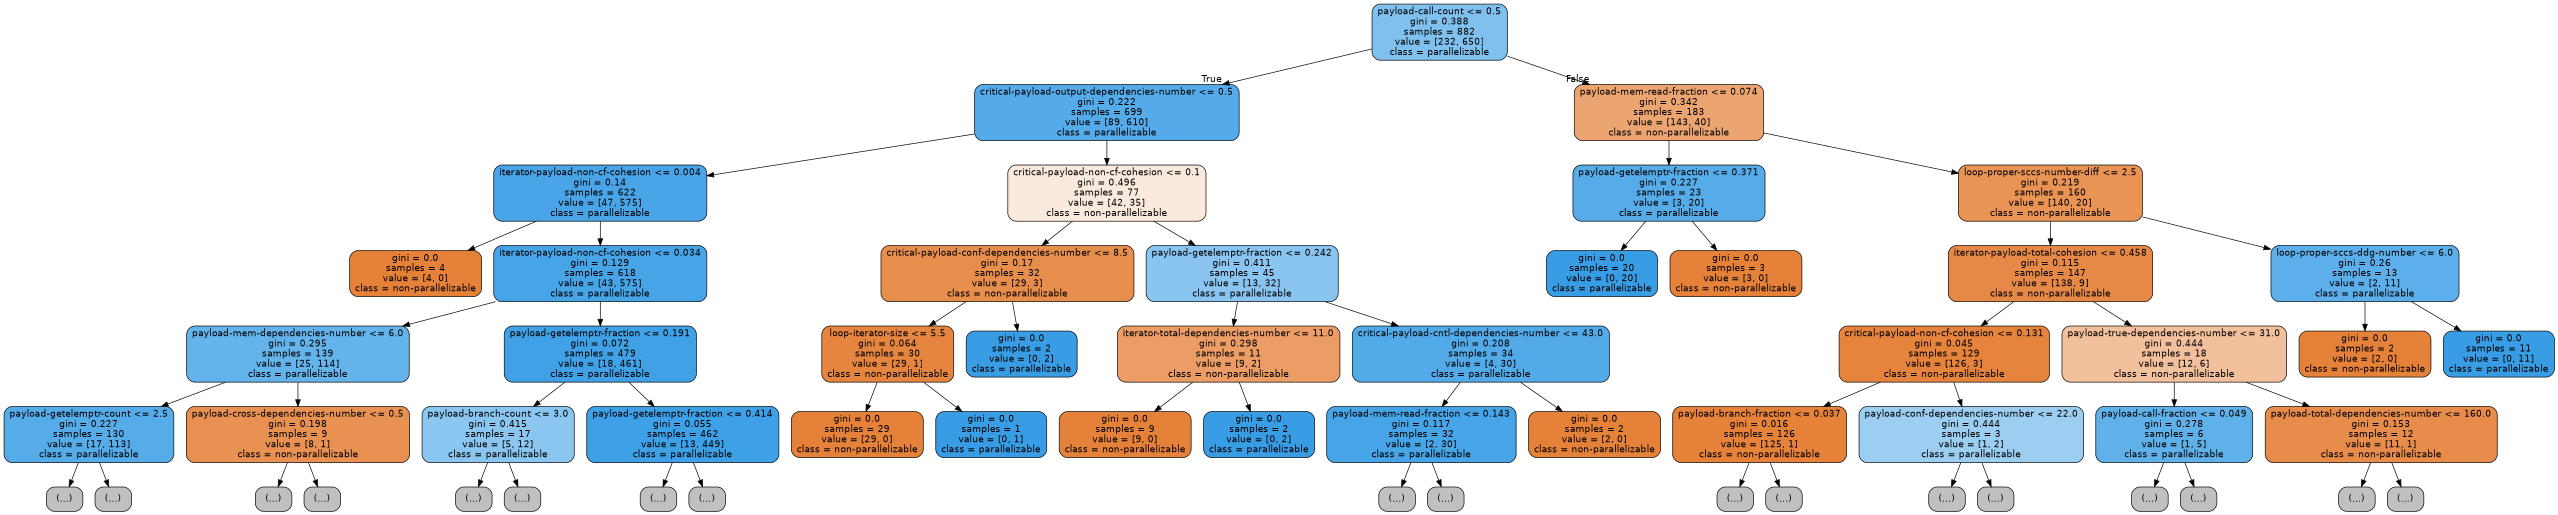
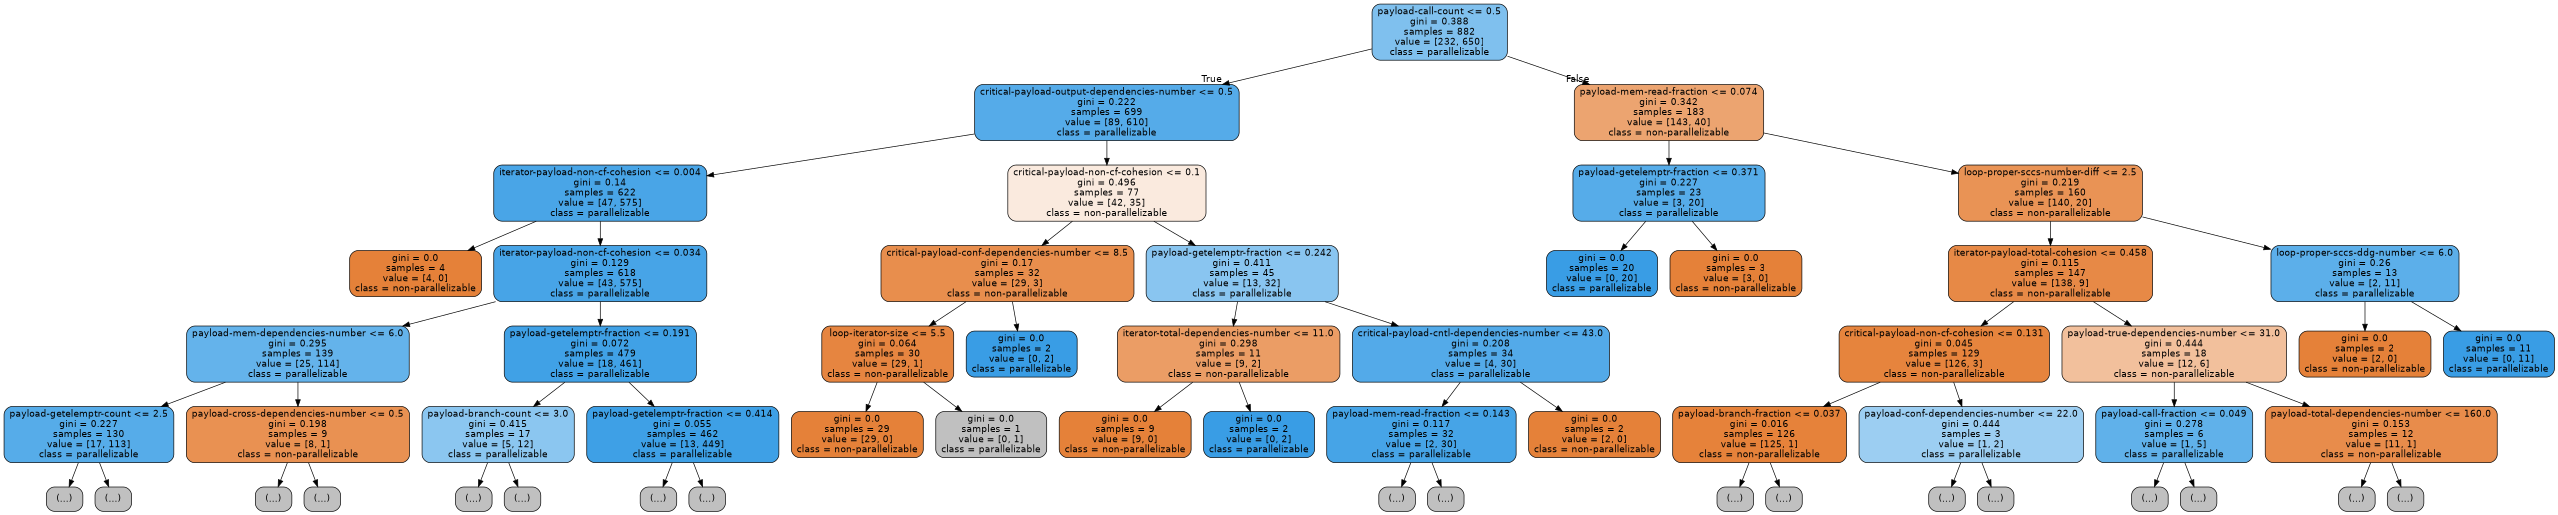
node "gini = 0.0 samples = 1 value = [0, 1] class = parallelizable": fillcolor #399de5ff -> #c0c0c0
